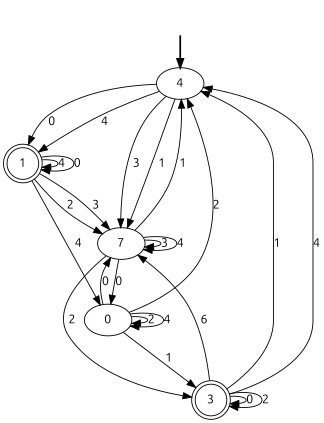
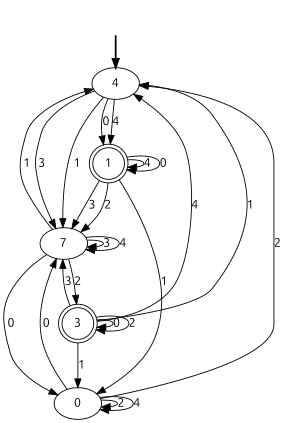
edge "1" -> "0": label "4" -> "1"
edge "3" -> "7": label "6" -> "3"
edge "0" -> "3": reversed
